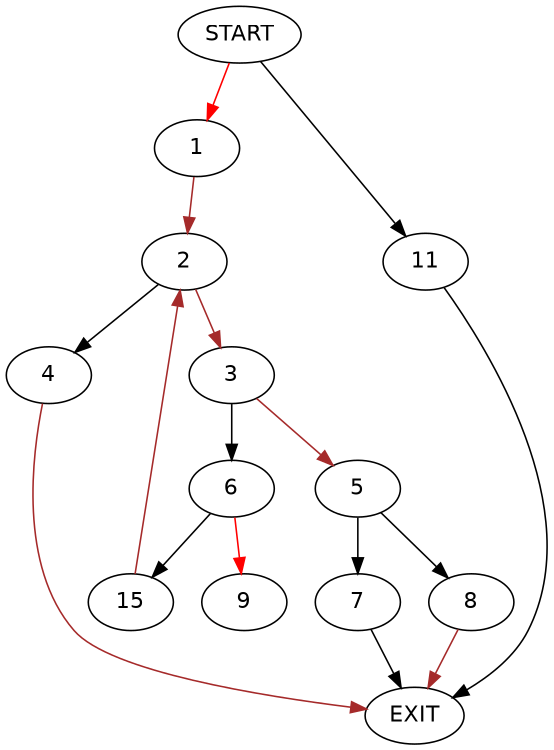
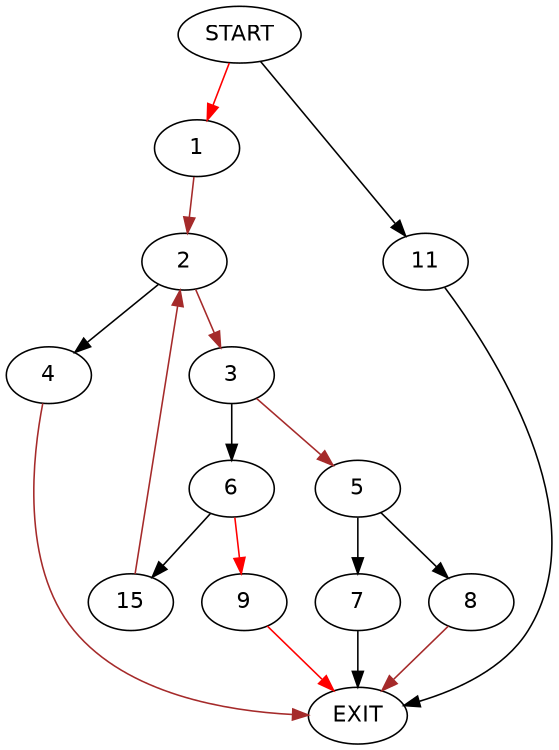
edge "9" -> "EXIT": added
